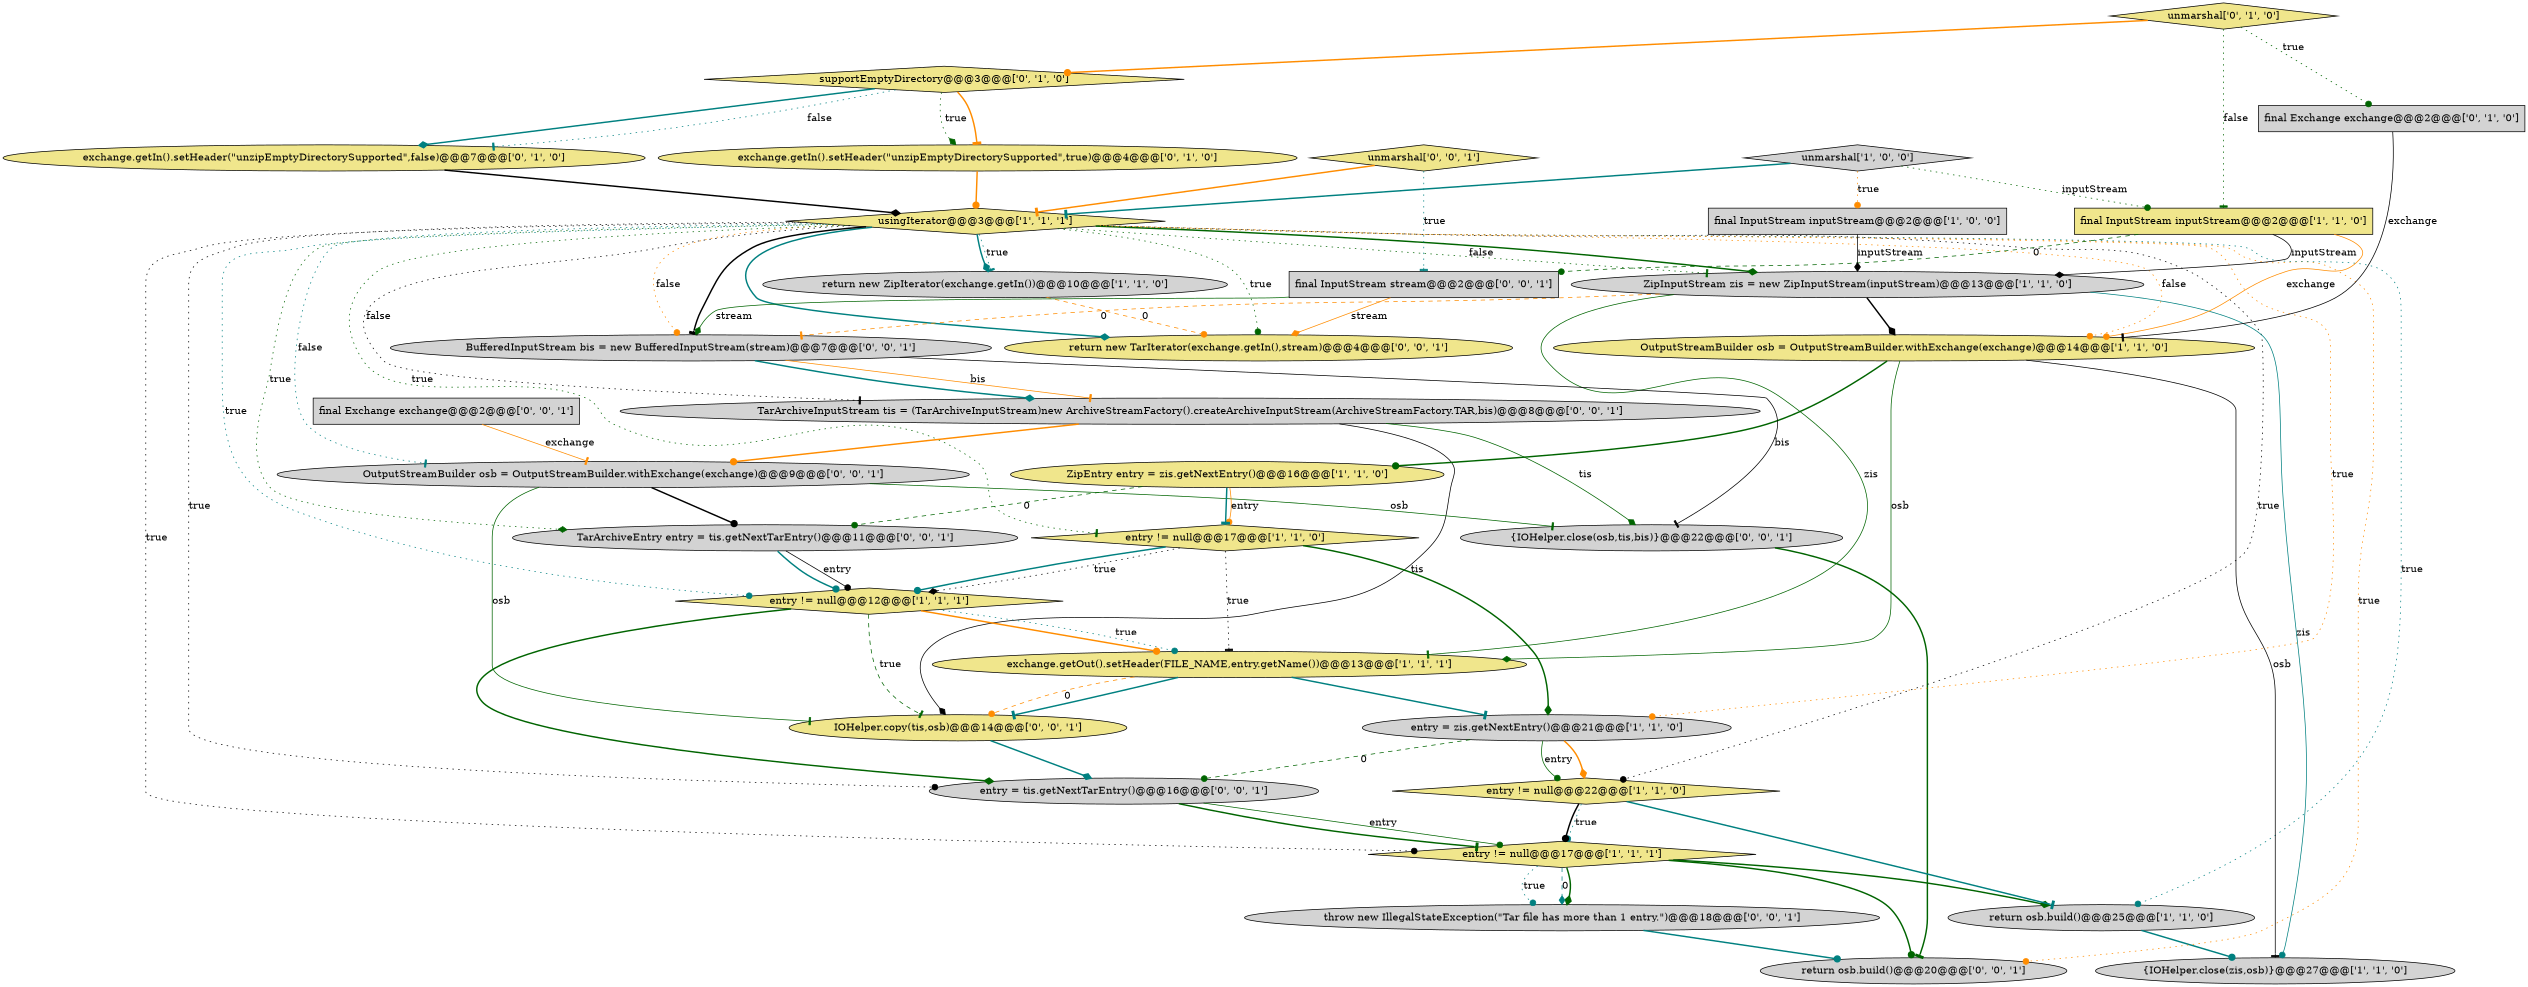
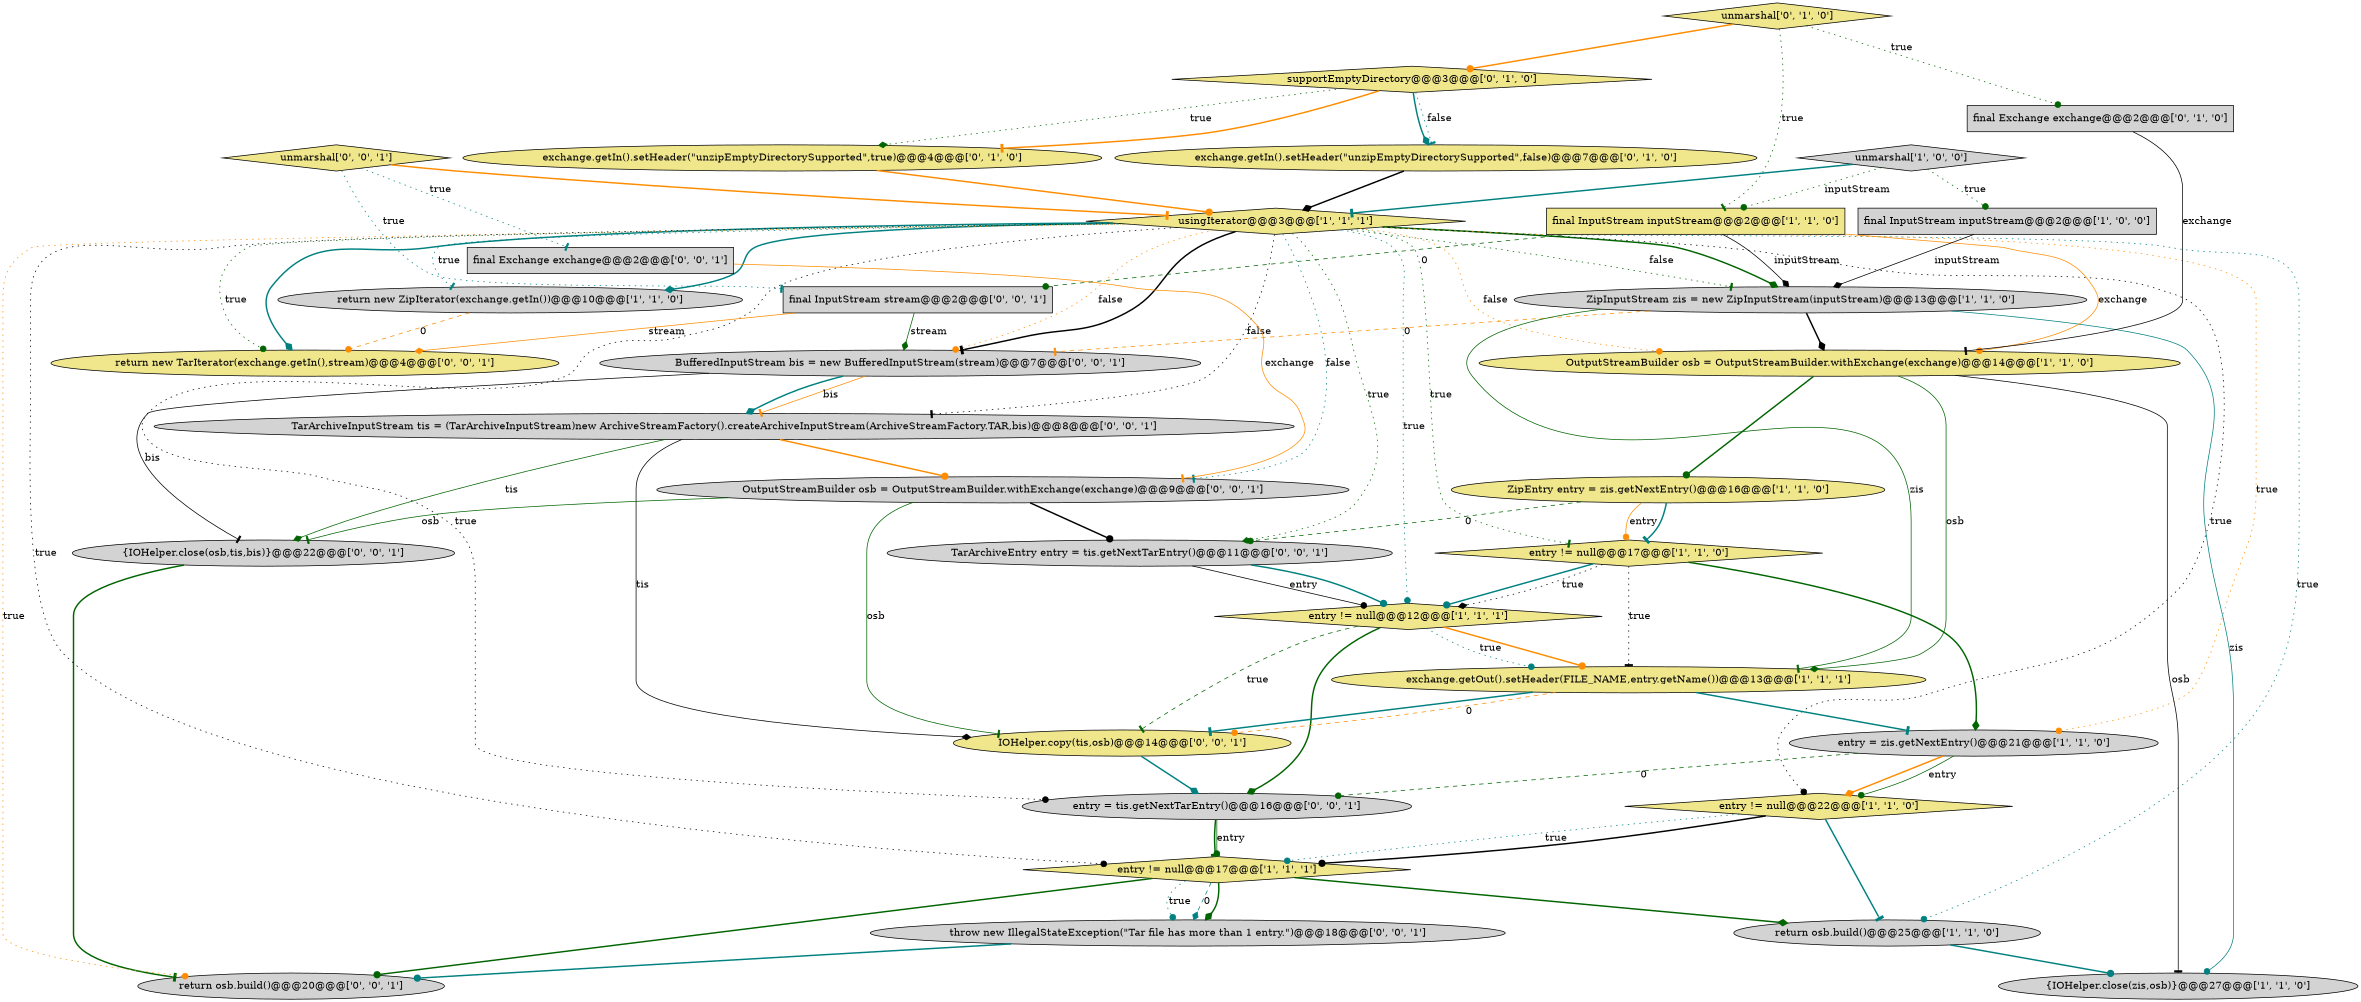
edge "unmarshal['0', '1', '0']" -> "final InputStream inputStream@@@2@@@['1', '1', '0']": label "false" -> "true"
edge "unmarshal['1', '0', '0']" -> "final InputStream inputStream@@@2@@@['1', '0', '0']": color darkorange -> darkgreen
edge "unmarshal['0', '0', '1']" -> "final Exchange exchange@@@2@@@['0', '0', '1']": added, label "true"
